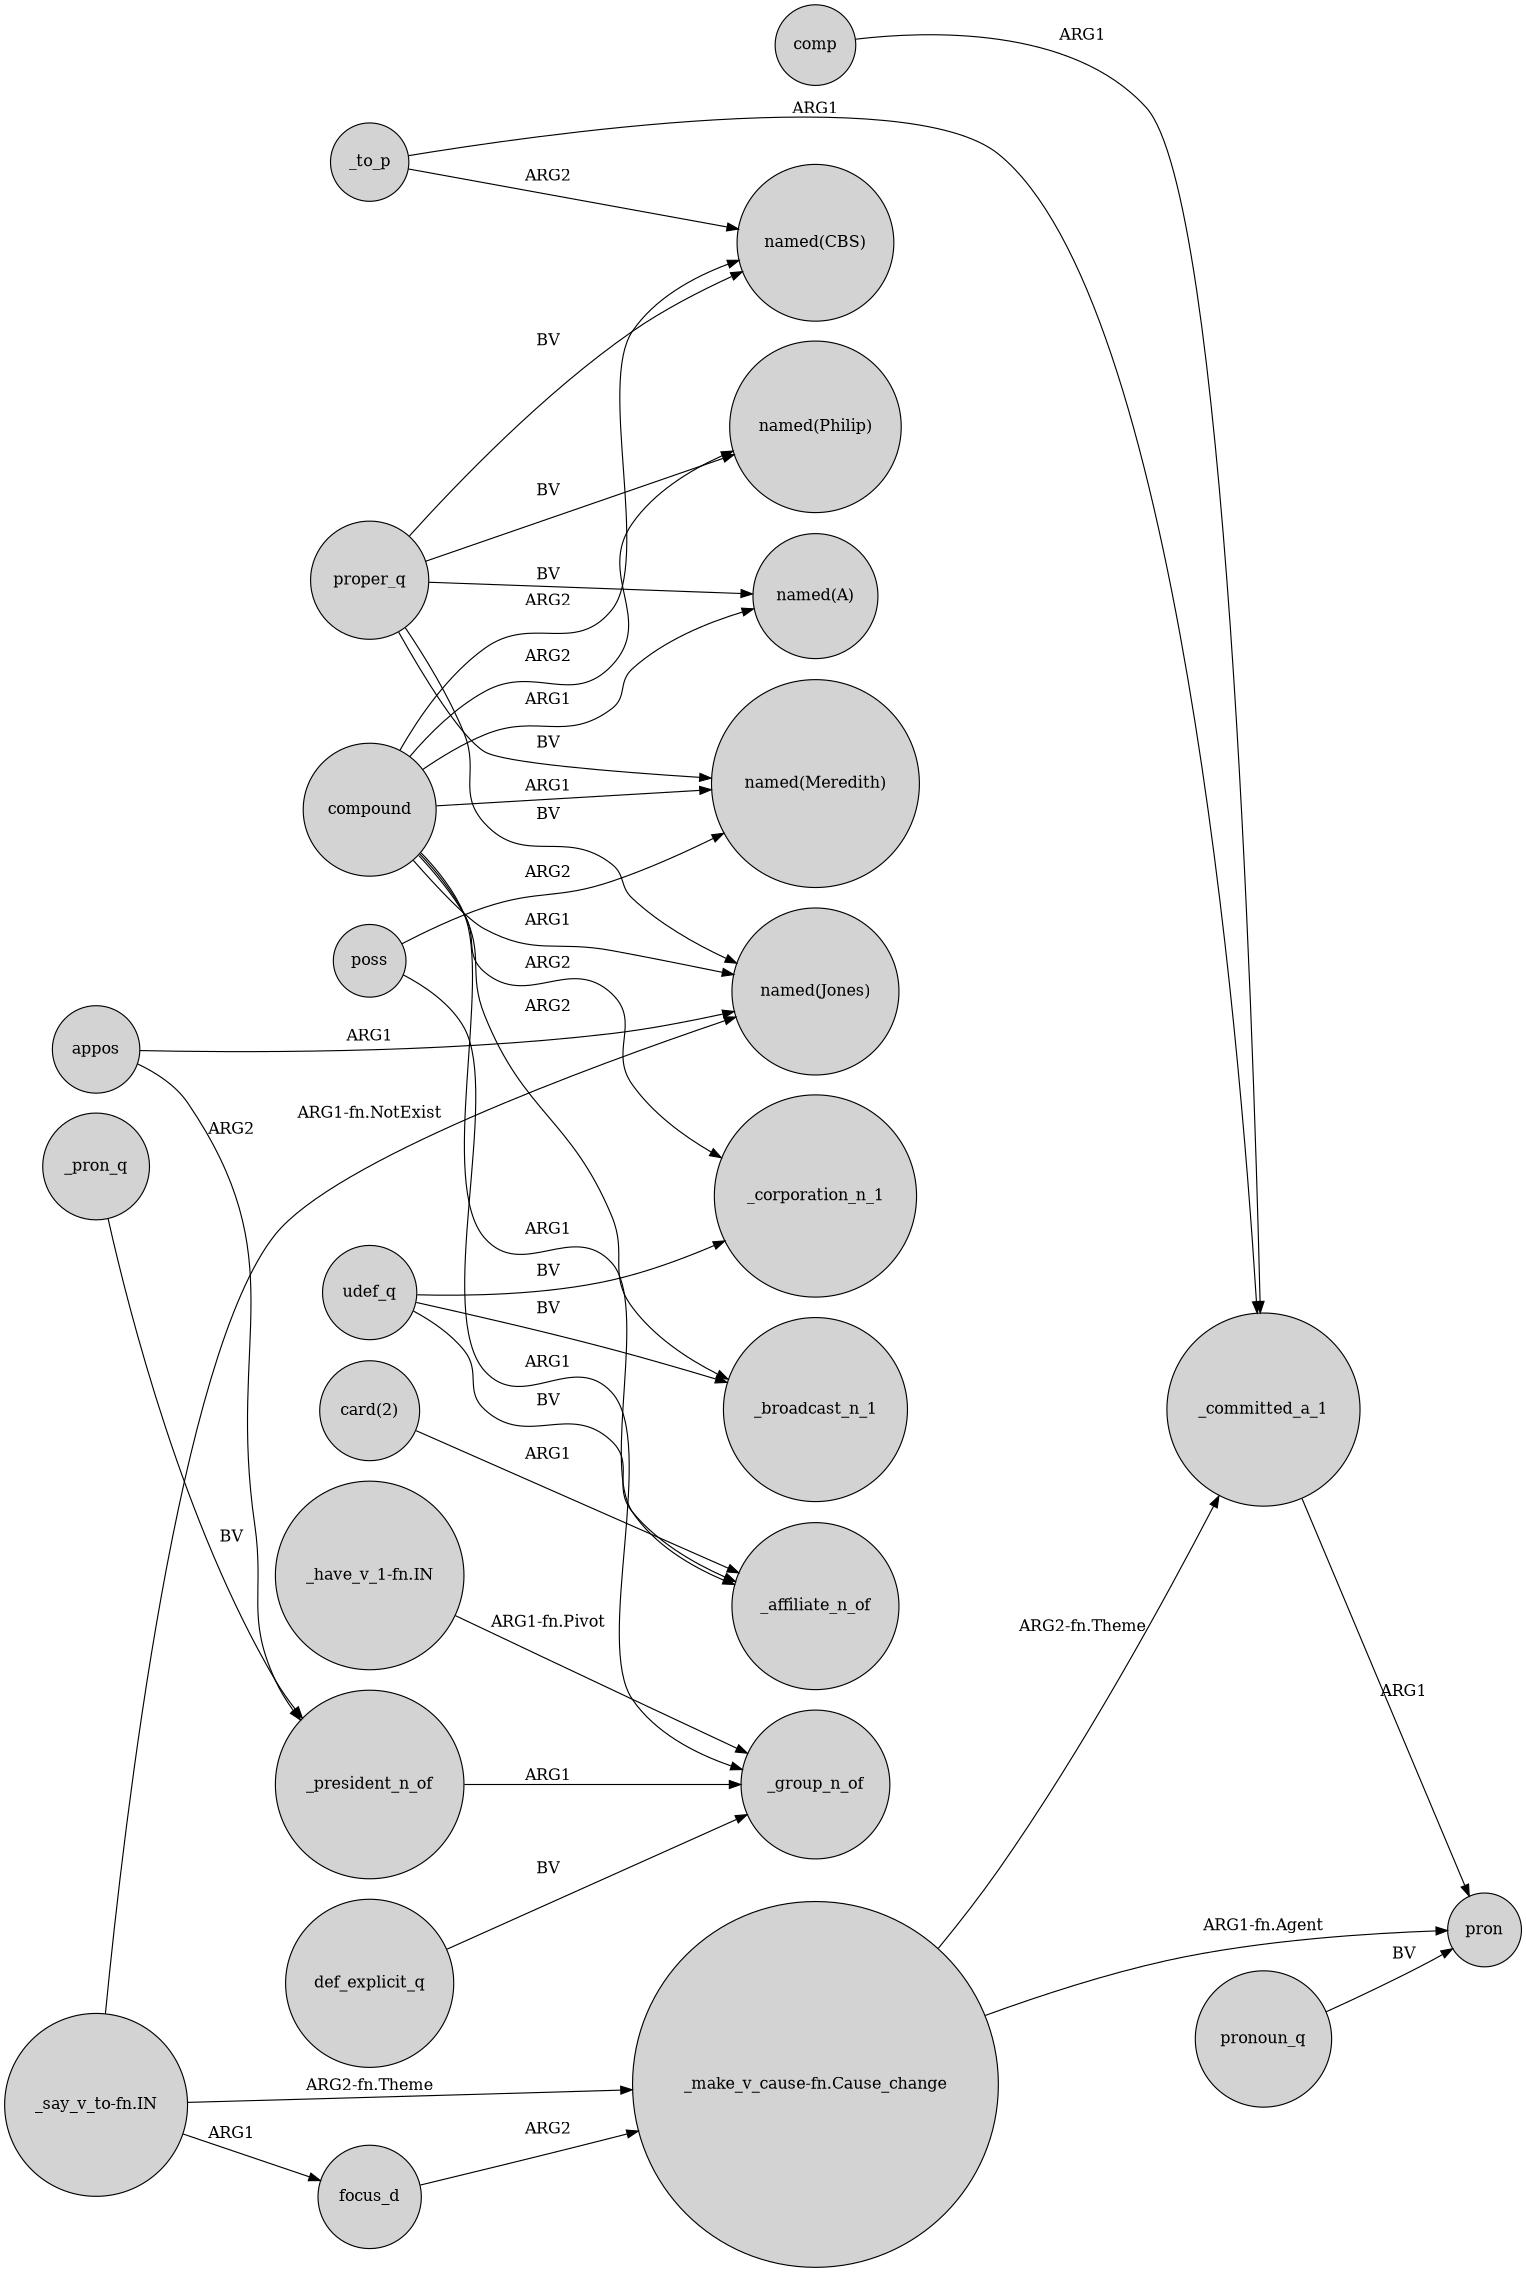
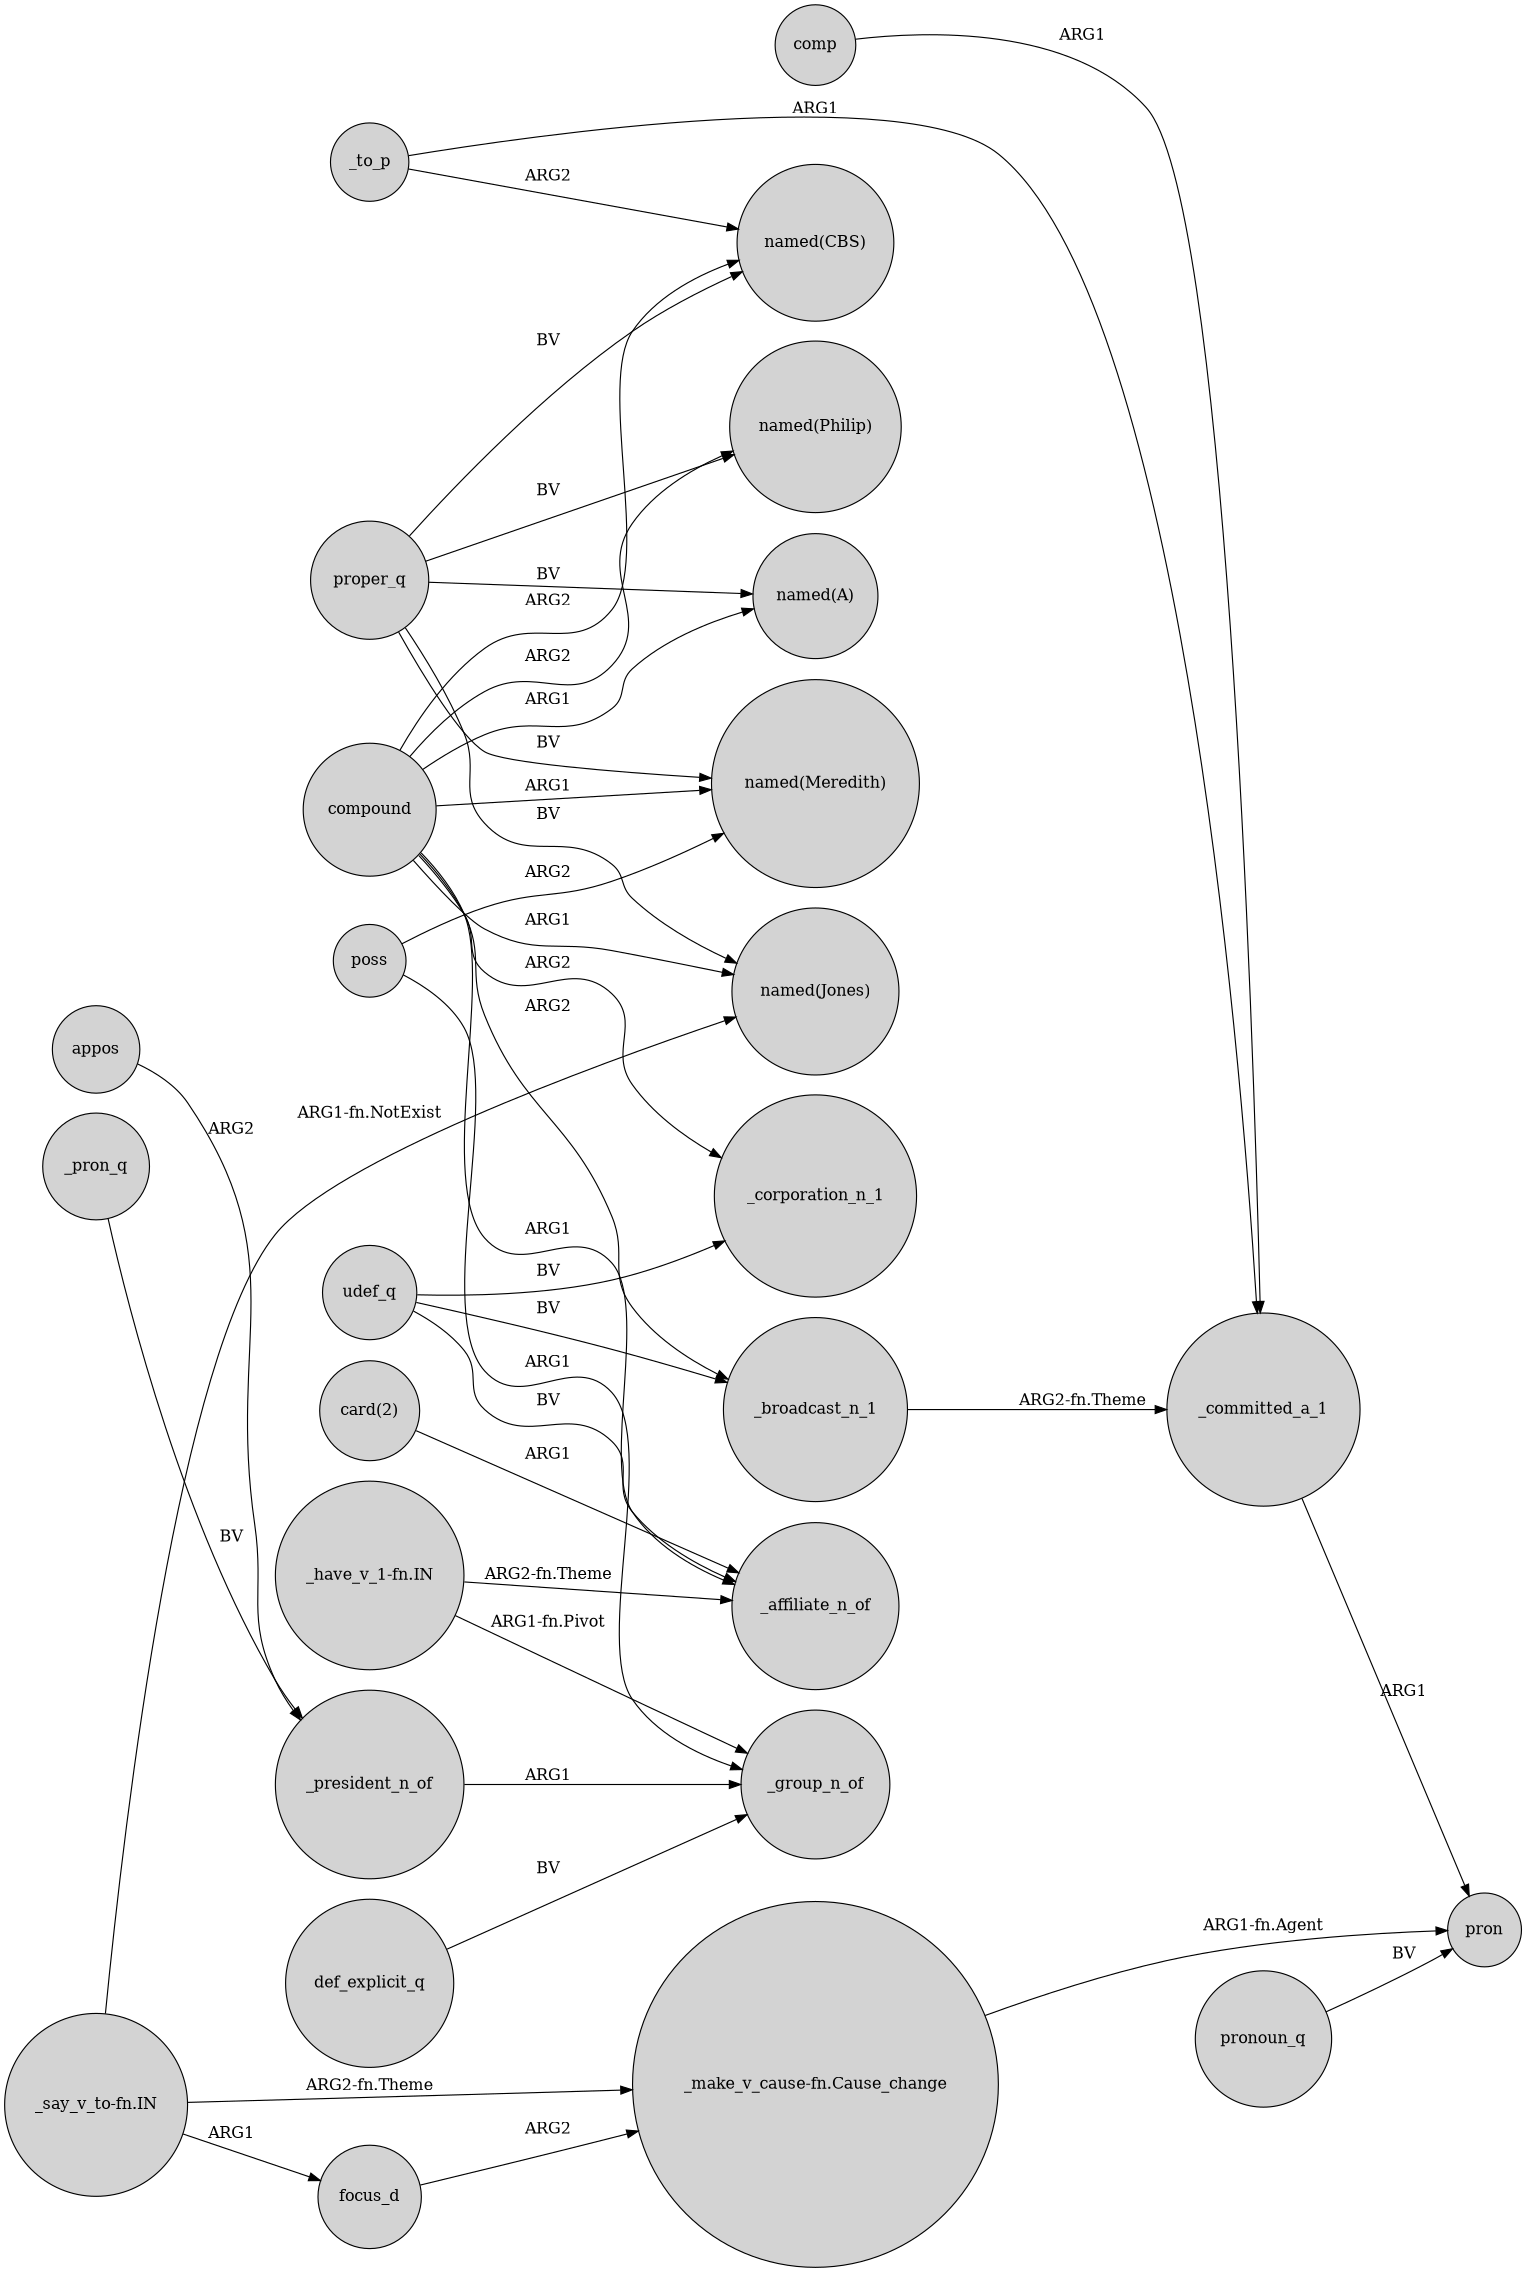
edge "appos" -> "named(Jones)": removed, label "ARG1"
edge "_have_v_1-fn.IN" -> "_affiliate_n_of": added, label "ARG2-fn.Theme"
edge "_make_v_cause-fn.Cause_change" -> "_committed_a_1": now "_broadcast_n_1" -> "_committed_a_1"
